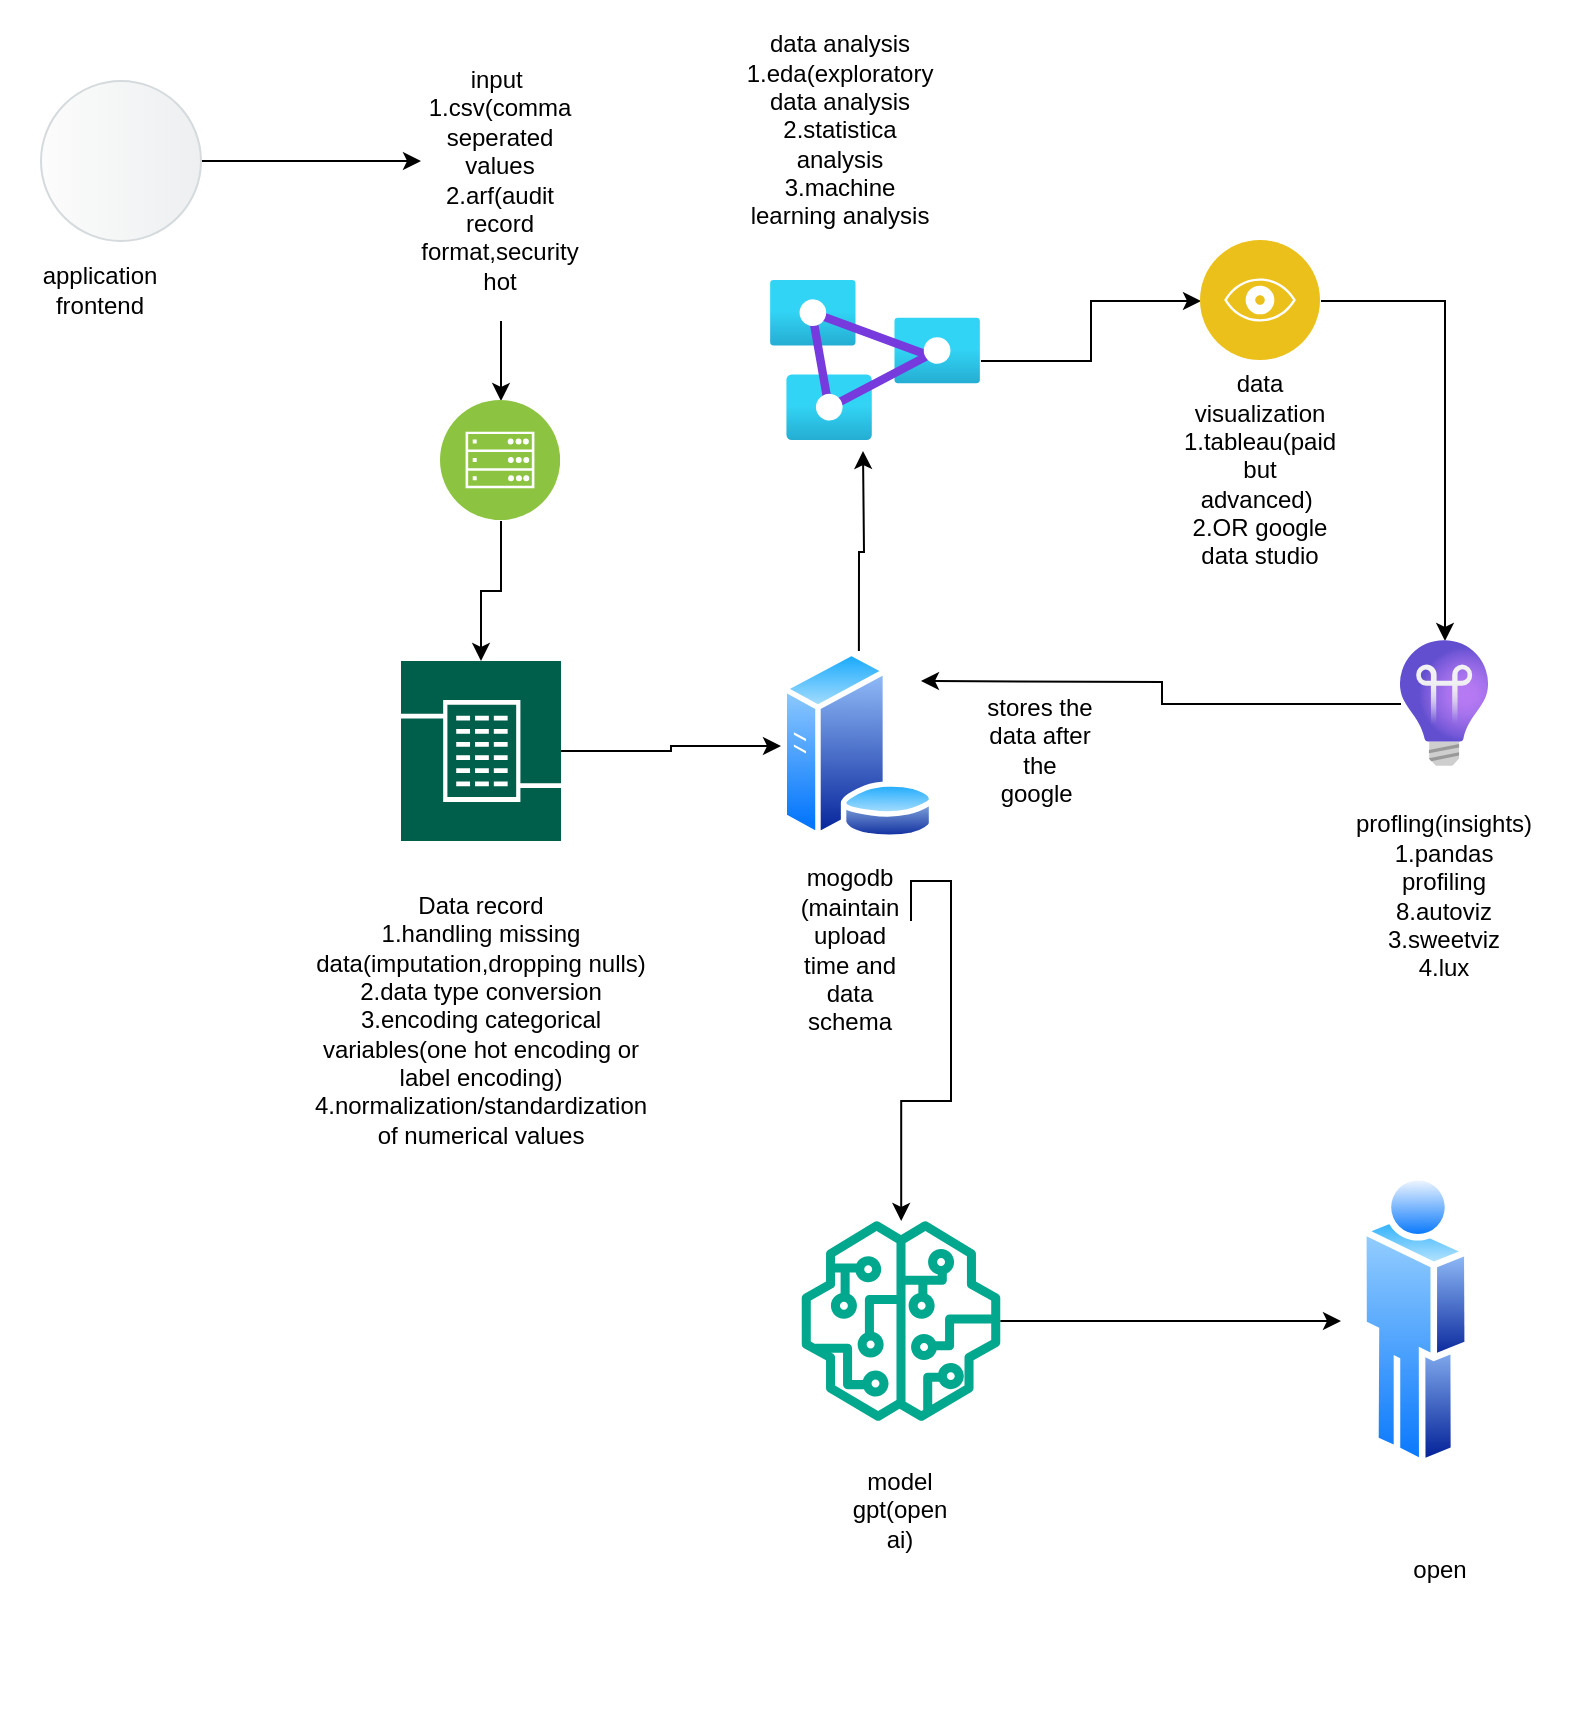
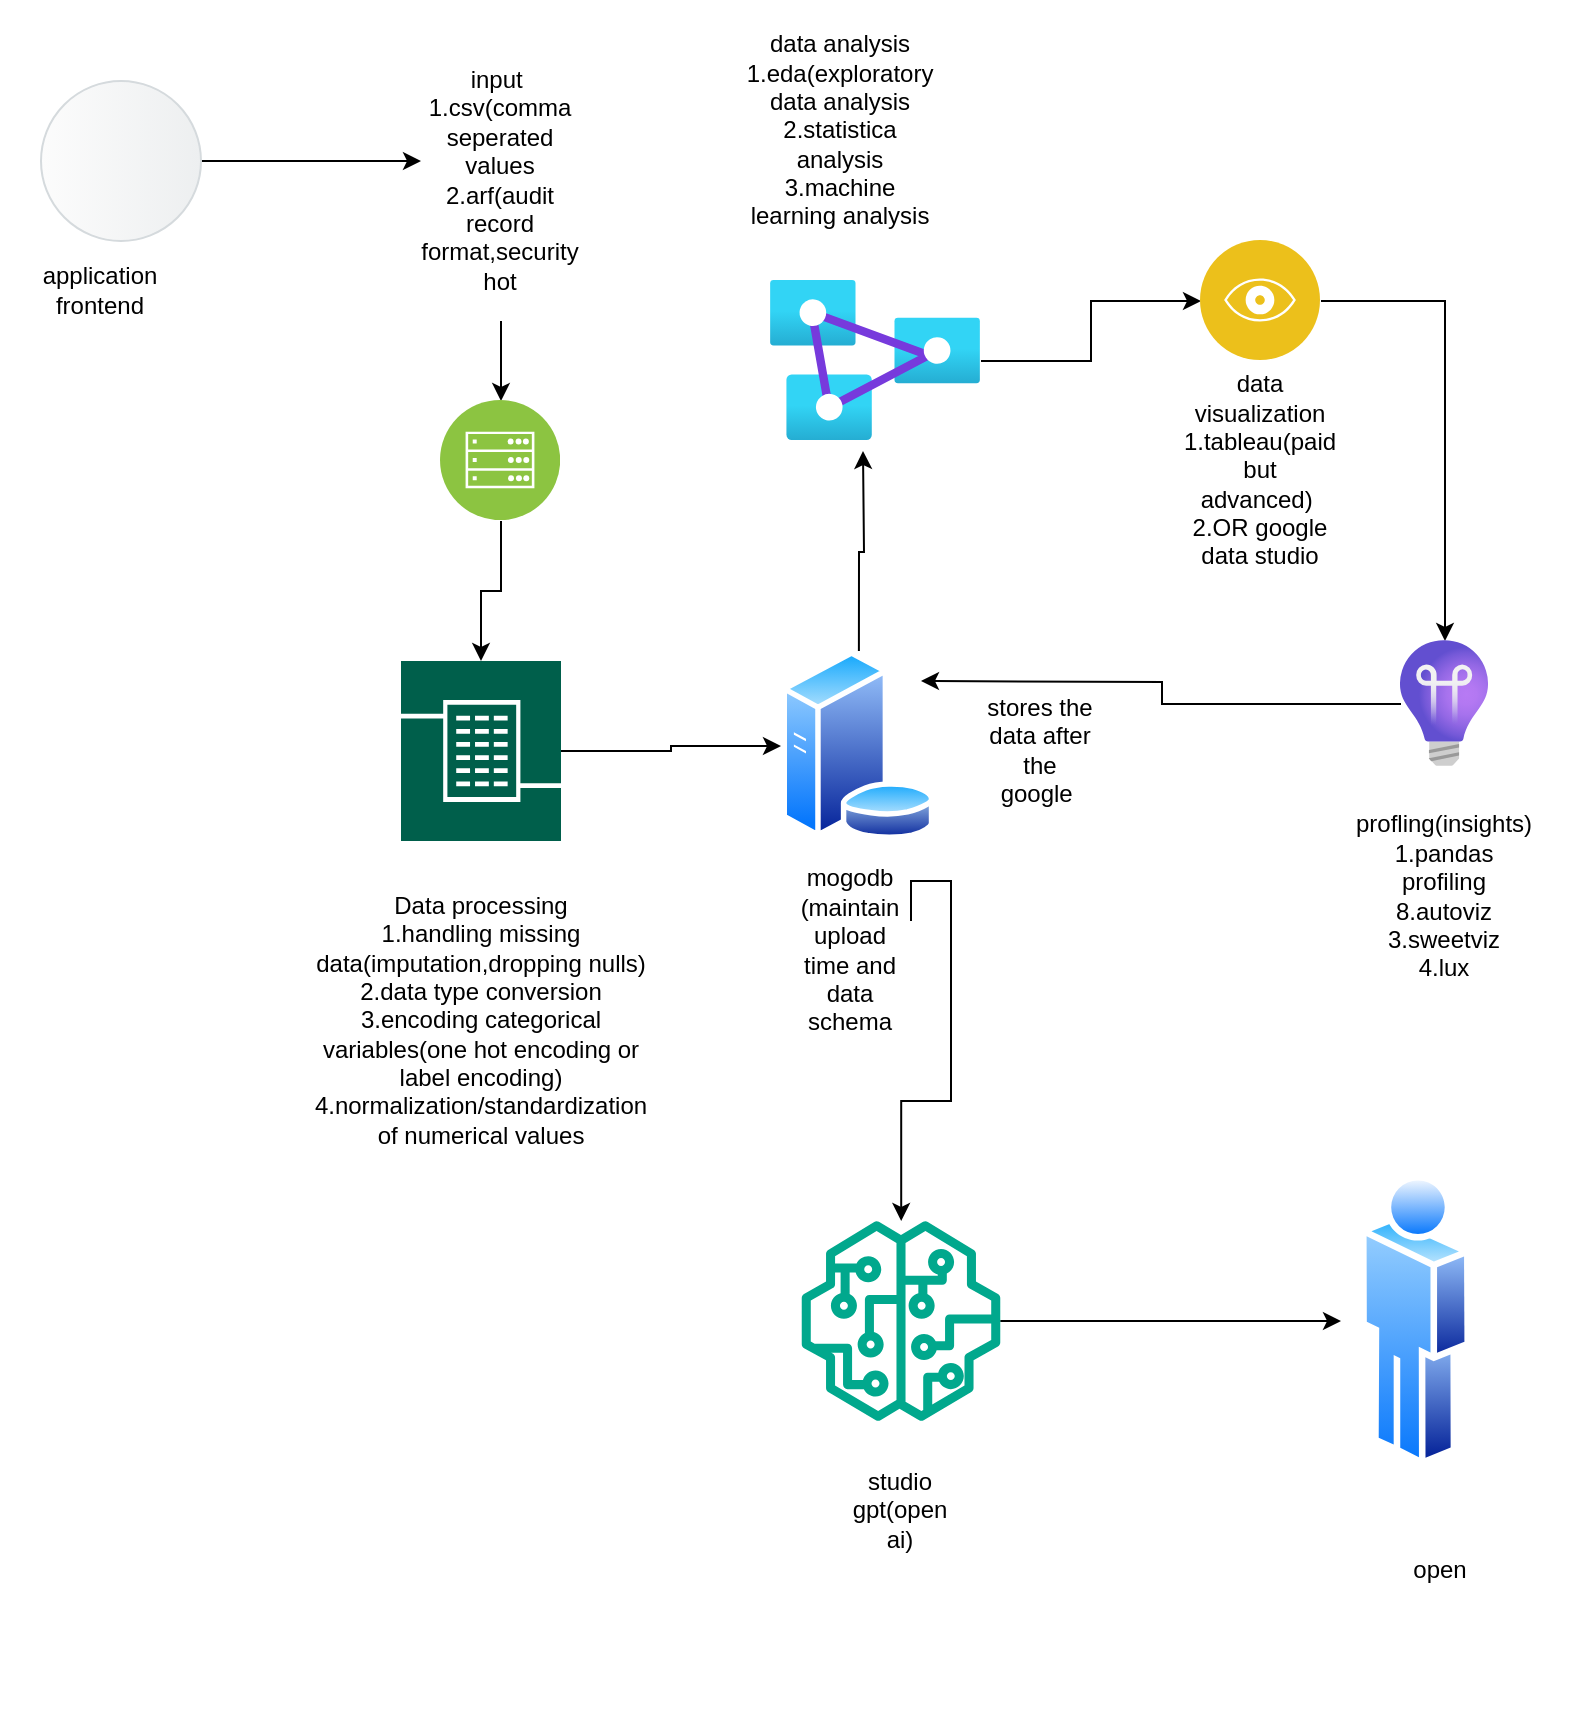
node "Data record 1.handling missing data(imputation,dropping nulls) 2.data type conversion 3.encoding categorical variables(one hot encoding or label encoding) 4.normalization/standardization of numerical values": label "Data record 1.handling missing data(imputation,dropping nulls) 2.data type conversion 3.encoding categorical variables(one hot encoding or label encoding) 4.normalization/standardization of numerical values" -> "Data processing 1.handling missing data(imputation,dropping nulls) 2.data type conversion 3.encoding categorical variables(one hot encoding or label encoding) 4.normalization/standardization of numerical values"
node "model gpt(open ai)": label "model gpt(open ai)" -> "studio gpt(open ai)"
